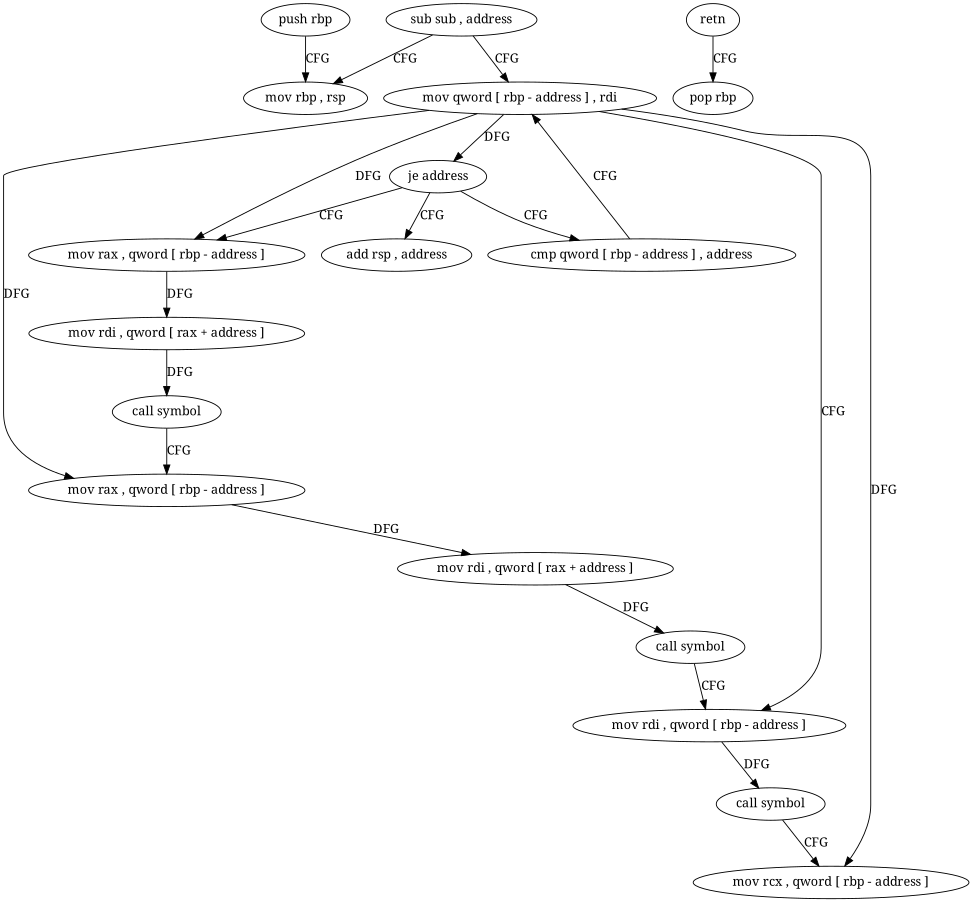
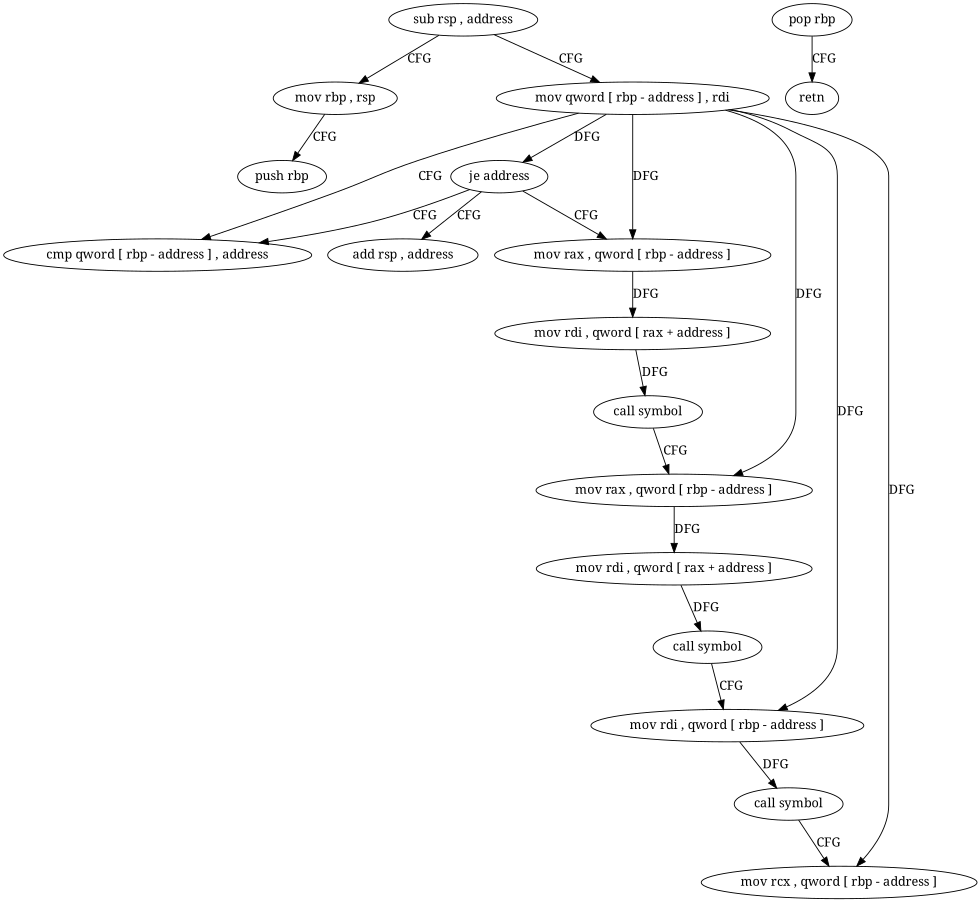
node "sub sub , address": label "sub sub , address" -> "sub rsp , address"
edge "push rbp" -> "mov rbp , rsp": reversed
edge "retn" -> "pop rbp": reversed
edge "cmp qword [ rbp - address ] , address" -> "mov qword [ rbp - address ] , rdi": reversed
edge "mov qword [ rbp - address ] , rdi" -> "mov rdi , qword [ rbp - address ]": label "CFG" -> "DFG"
